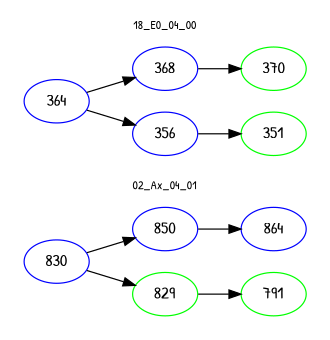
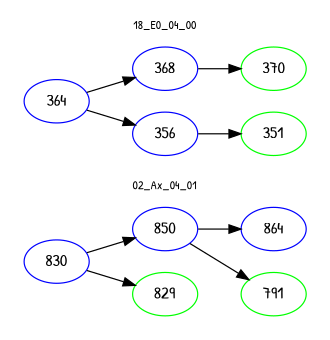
edge "829" -> "791": now "850" -> "791"
